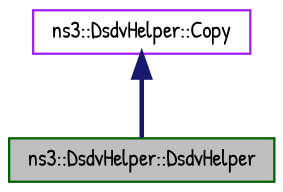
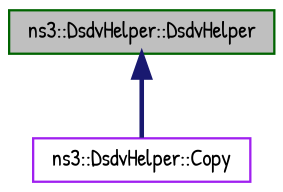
edge "ns3::DsdvHelper::DsdvHelper" -> "ns3::DsdvHelper::Copy": reversed
